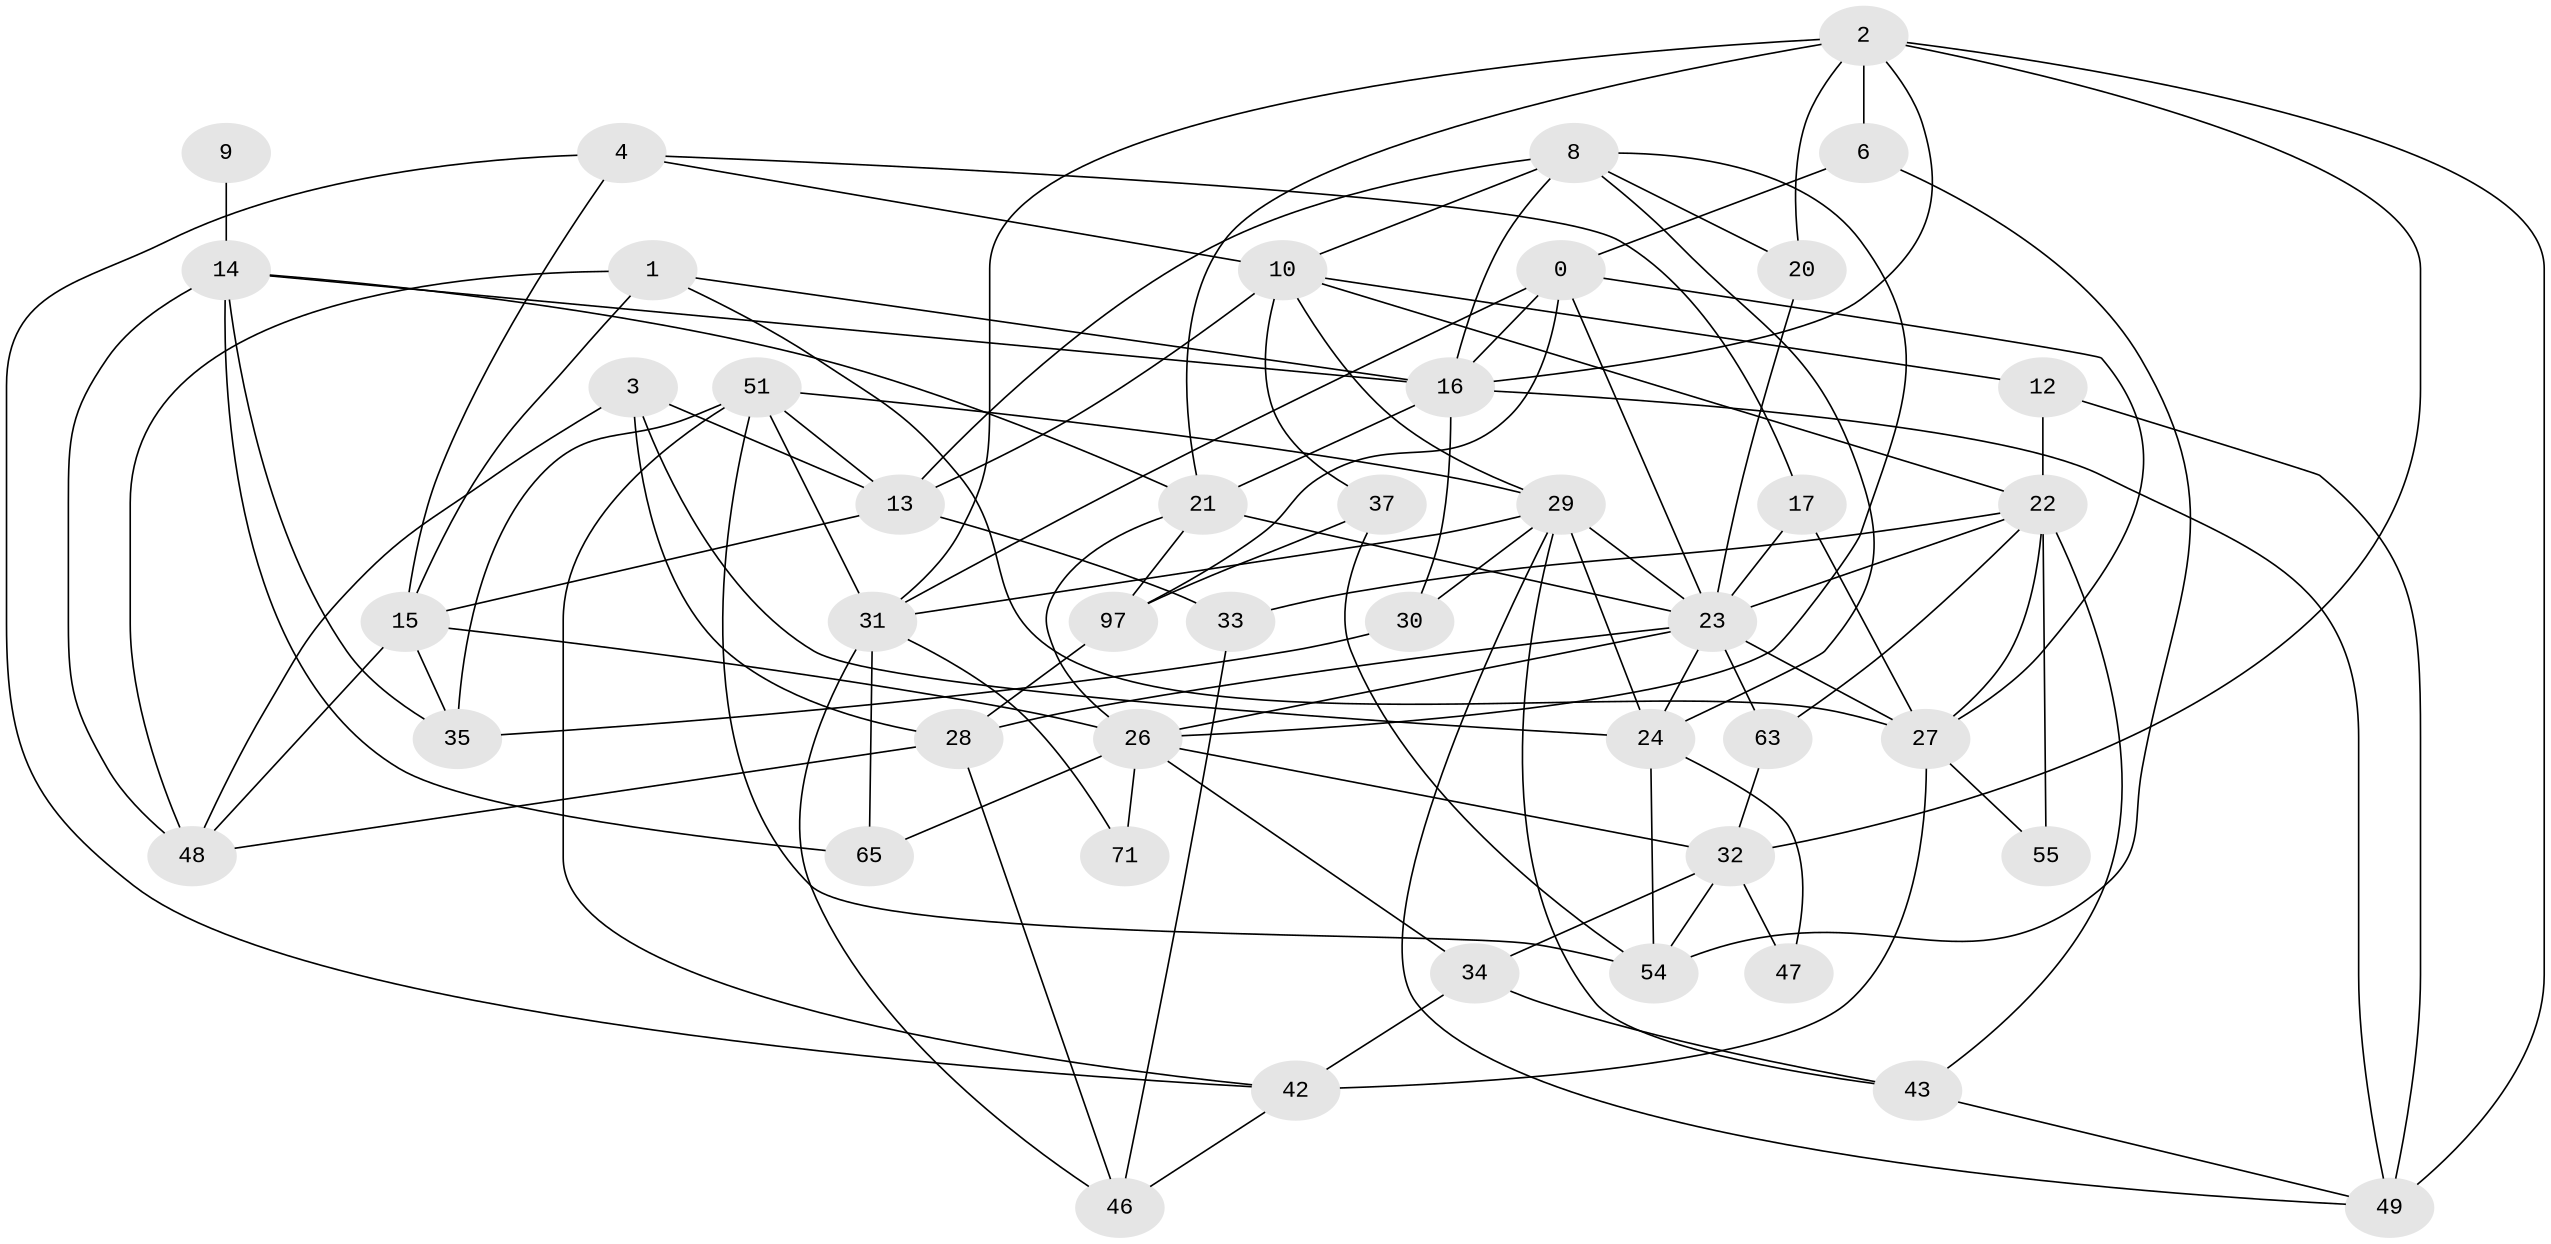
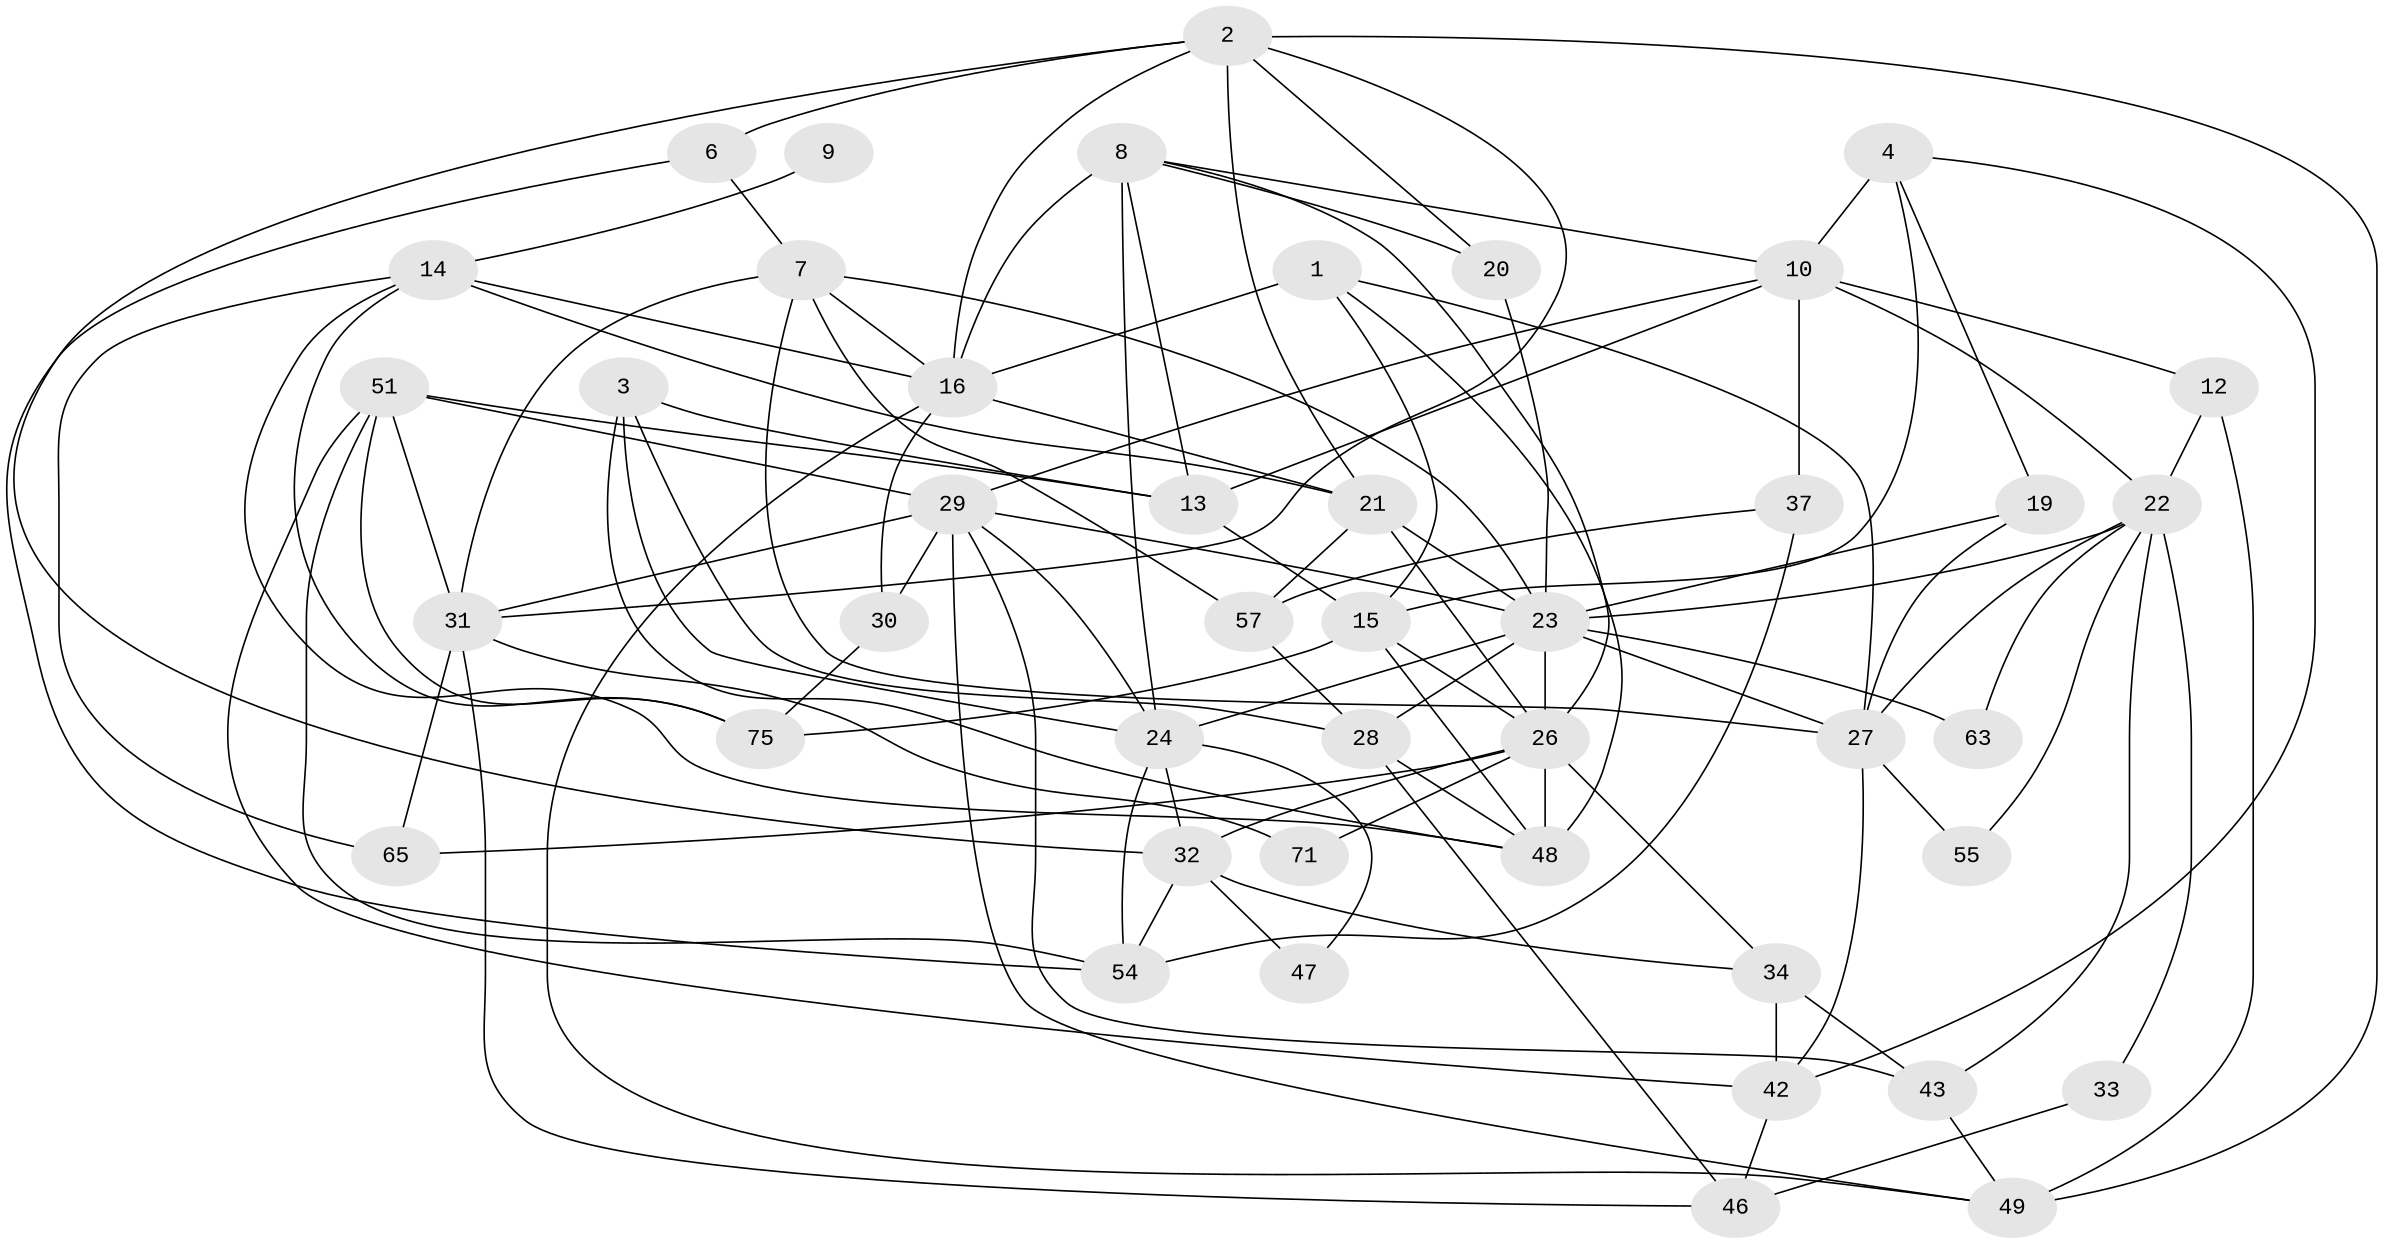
node "0": label "0" -> "7"
node "17": label "17" -> "19"
edge "13" -- "33": removed
node "97": label "97" -> "57"
node "35": label "35" -> "75"
edge "26" -- "48": added
edge "63" -- "32": now "24" -- "32"
